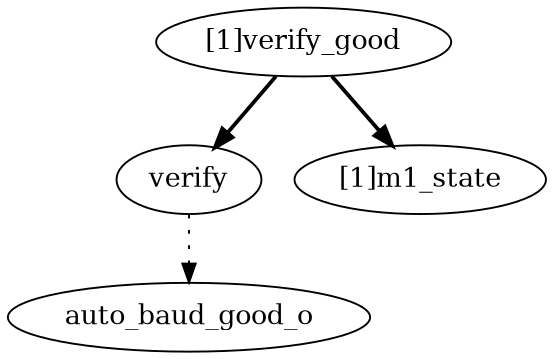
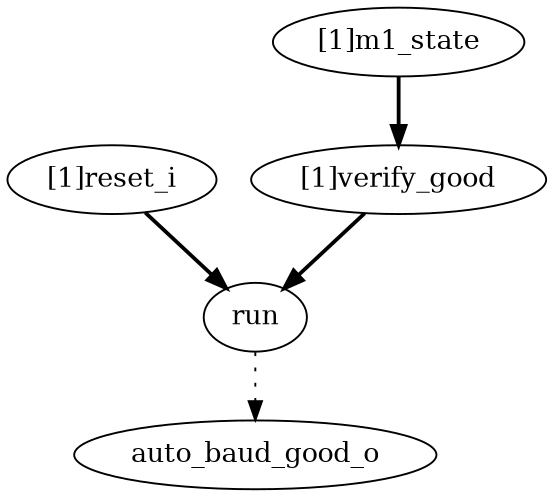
edge "[1]verify_good" -> "[1]m1_state": reversed
node "[1]reset_i": added
node "verify": label "verify" -> "run"
